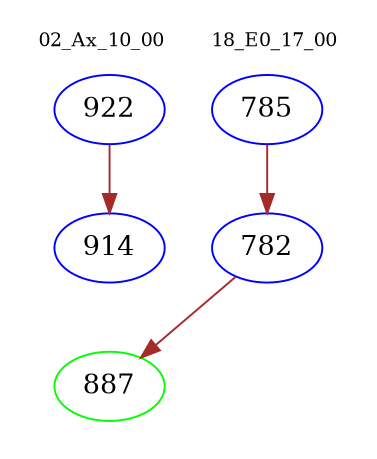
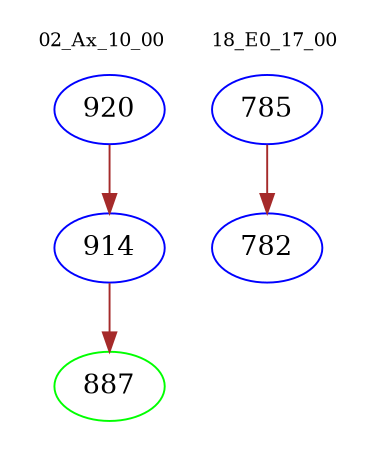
node "922": label "922" -> "920"
edge "782" -> "887": now "914" -> "887"
